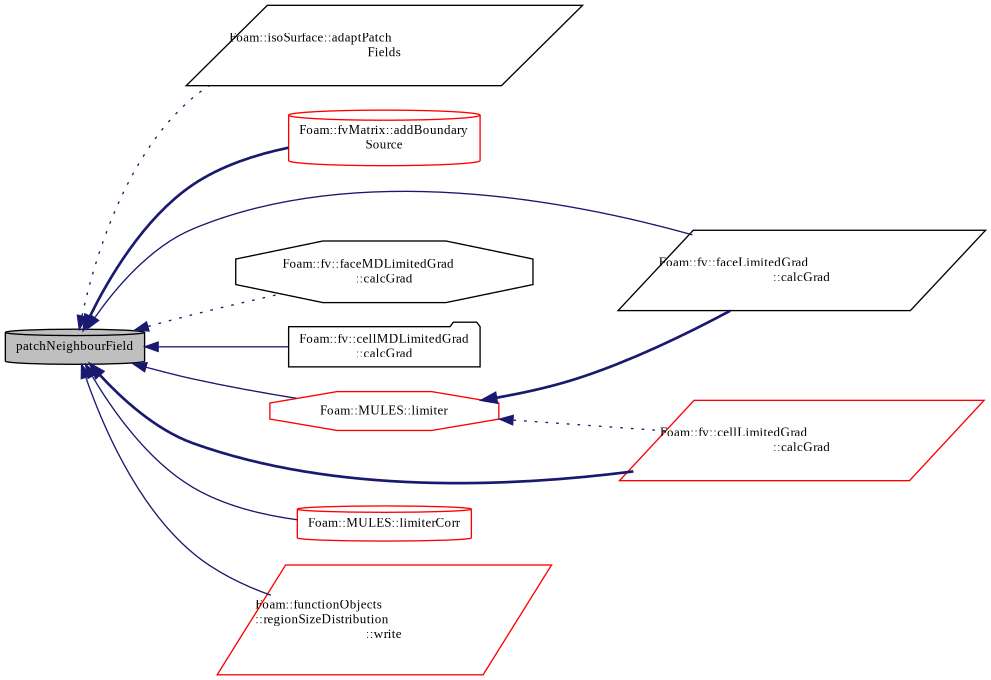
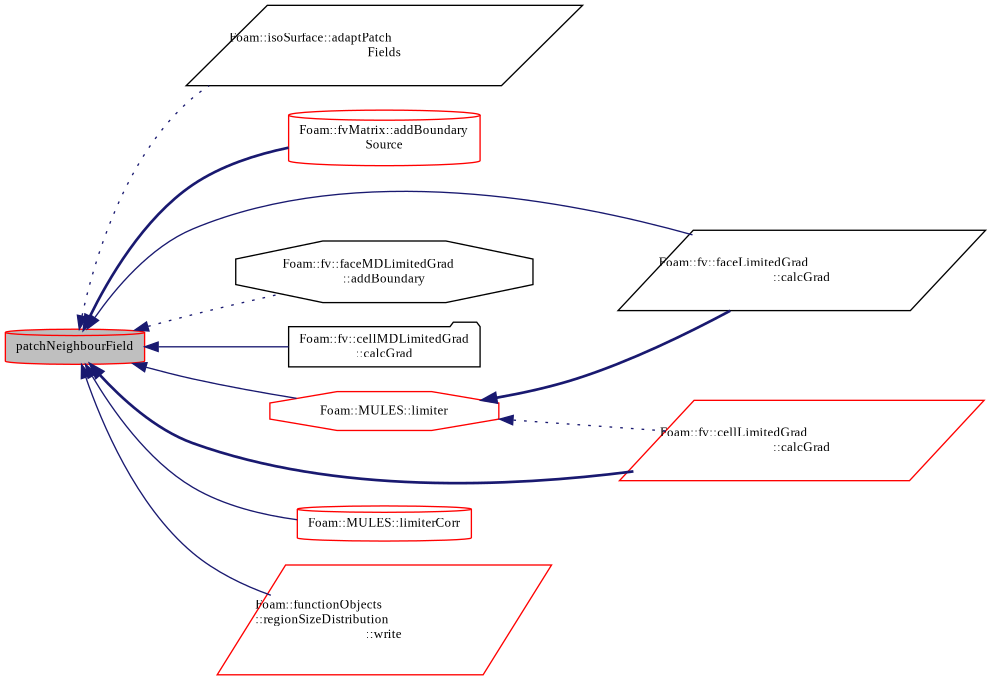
node "Foam::fv::faceMDLimitedGrad ::calcGrad": label "Foam::fv::faceMDLimitedGrad ::calcGrad" -> "Foam::fv::faceMDLimitedGrad ::addBoundary"
node "patchNeighbourField": color black -> red
